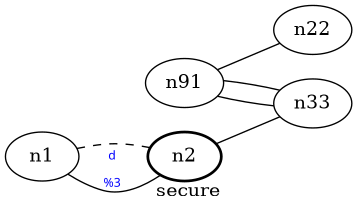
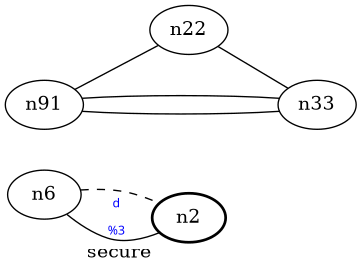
edge "n33" -- "n2 secure": now "n33" -- "n22"
node "n1": label "n1" -> "n6"
